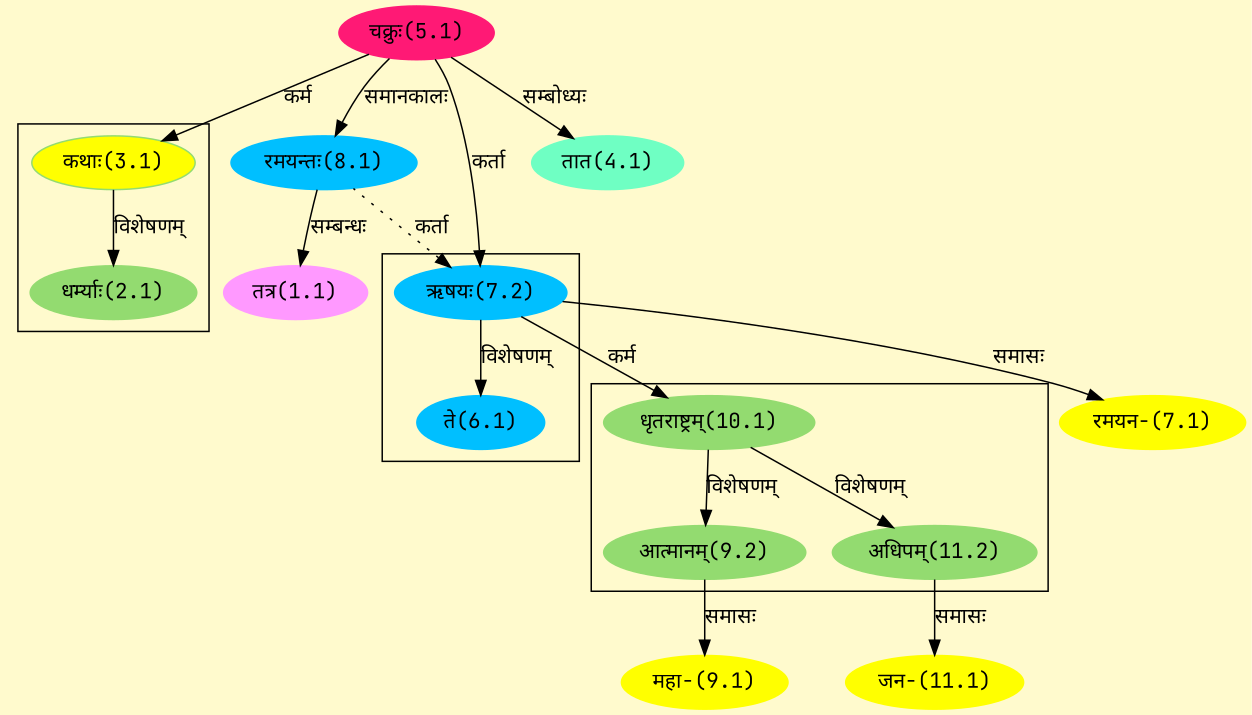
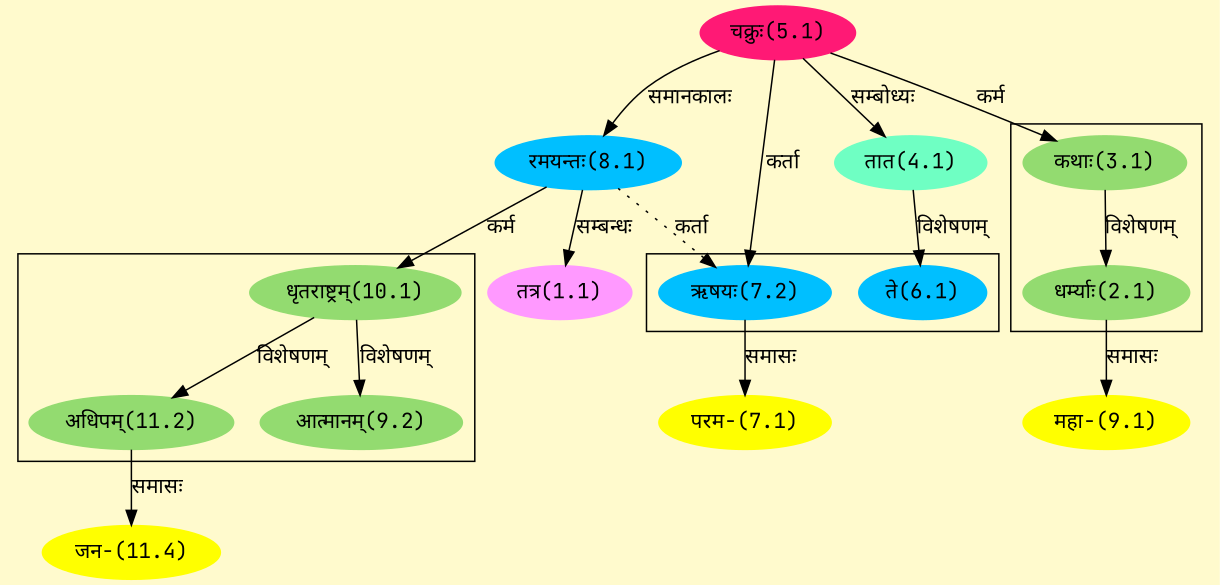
node "कथाः(3.1)": fillcolor #ffff00 -> #93db70
edge "ऋषयः(7.2)" -> "ते(6.1)": now "तात(4.1)" -> "ते(6.1)"
edge "ऋषयः(7.2)" -> "धृतराष्ट्रम्(10.1)": now "रमयन्तः(8.1)" -> "धृतराष्ट्रम्(10.1)"
node "रमयन-(7.1)": label "रमयन-(7.1)" -> "परम-(7.1)"
edge "आत्मानम्(9.2)" -> "महा-(9.1)": now "धर्म्याः(2.1)" -> "महा-(9.1)"
node "जन-(11.1)": label "जन-(11.1)" -> "जन-(11.4)"
